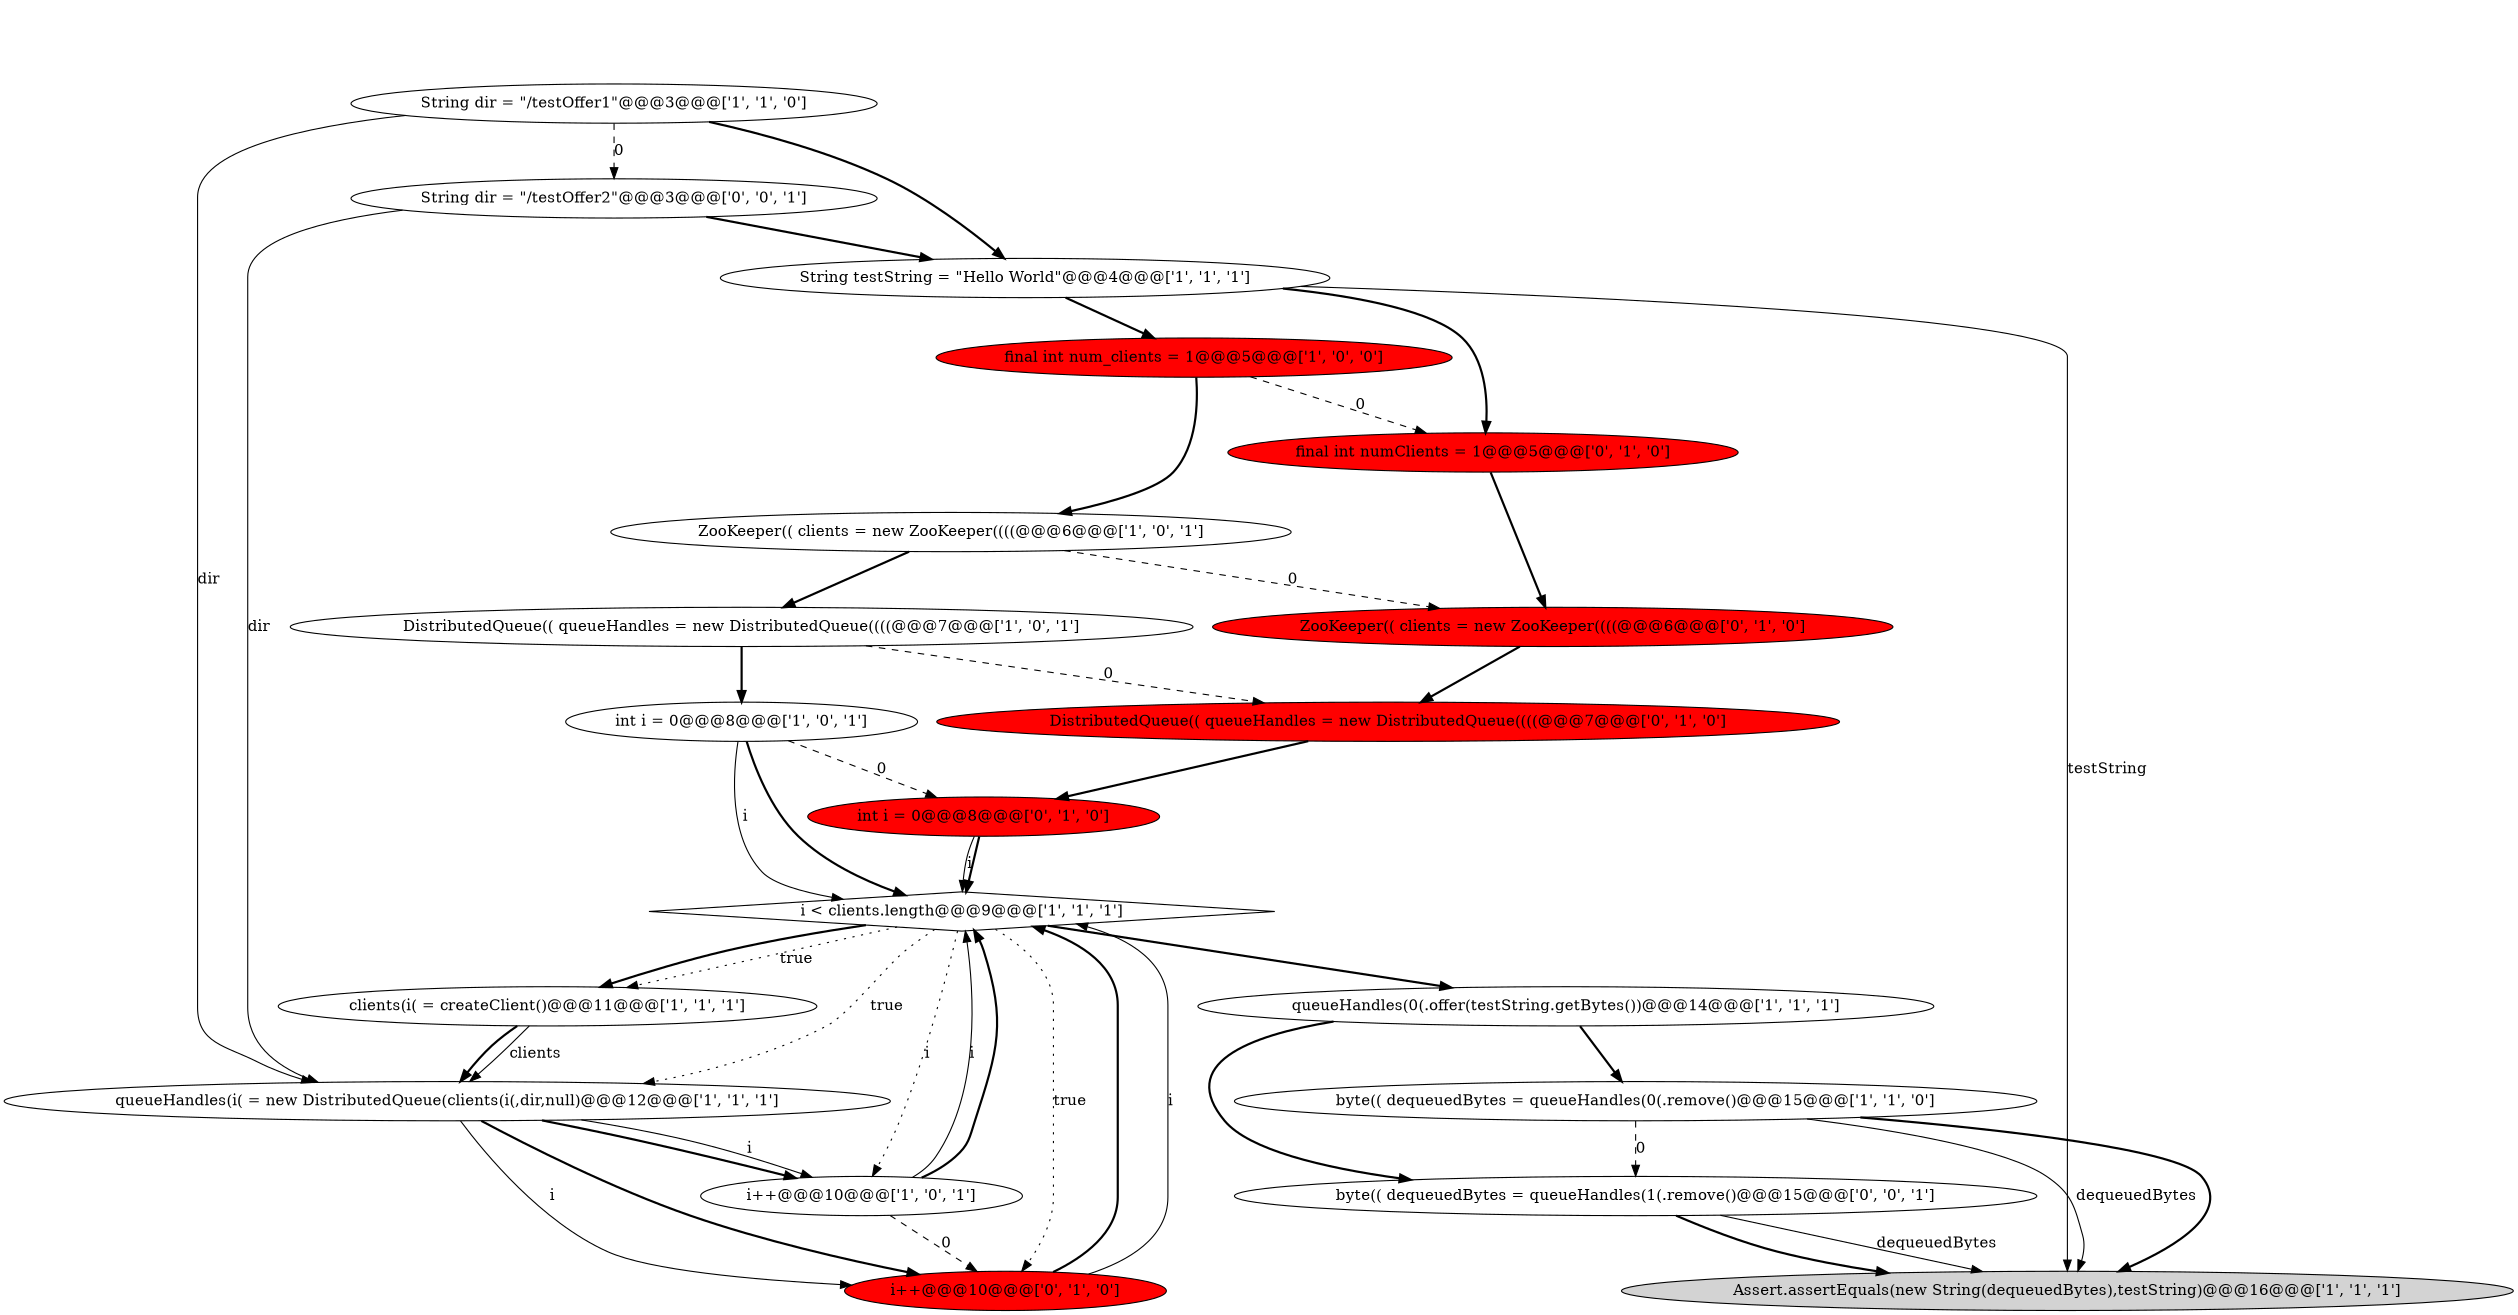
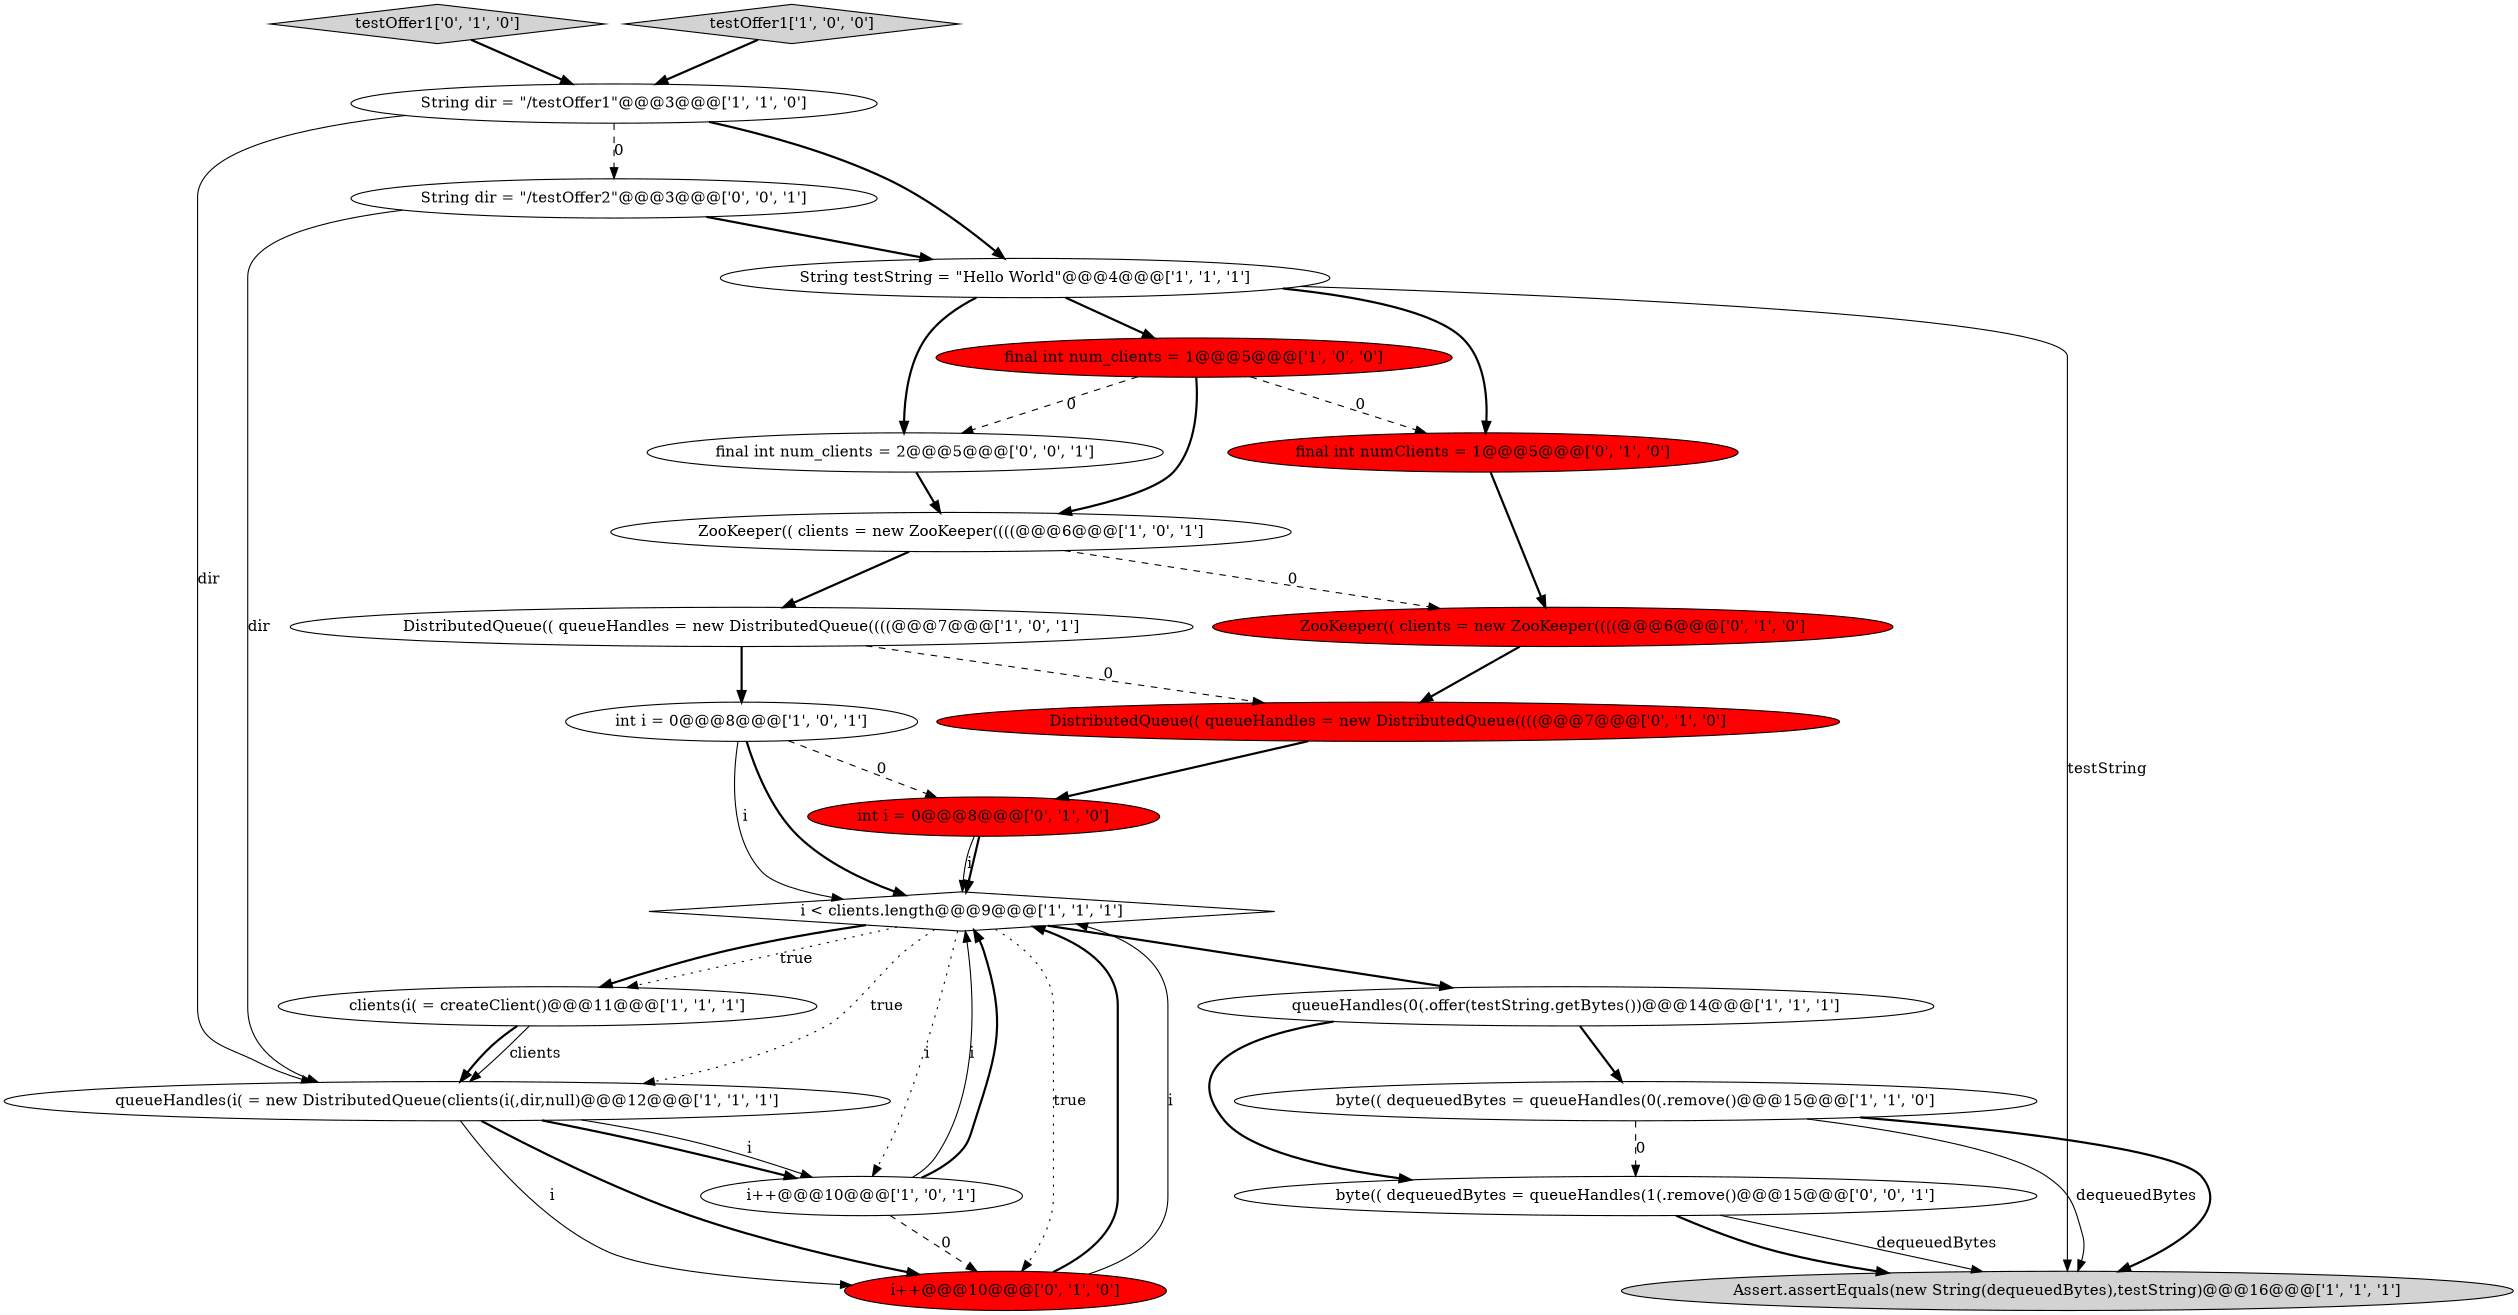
node "testOffer1['0', '1', '0']": added
node "testOffer1['1', '0', '0']": added
node "final int num_clients = 2@@@5@@@['0', '0', '1']": added
